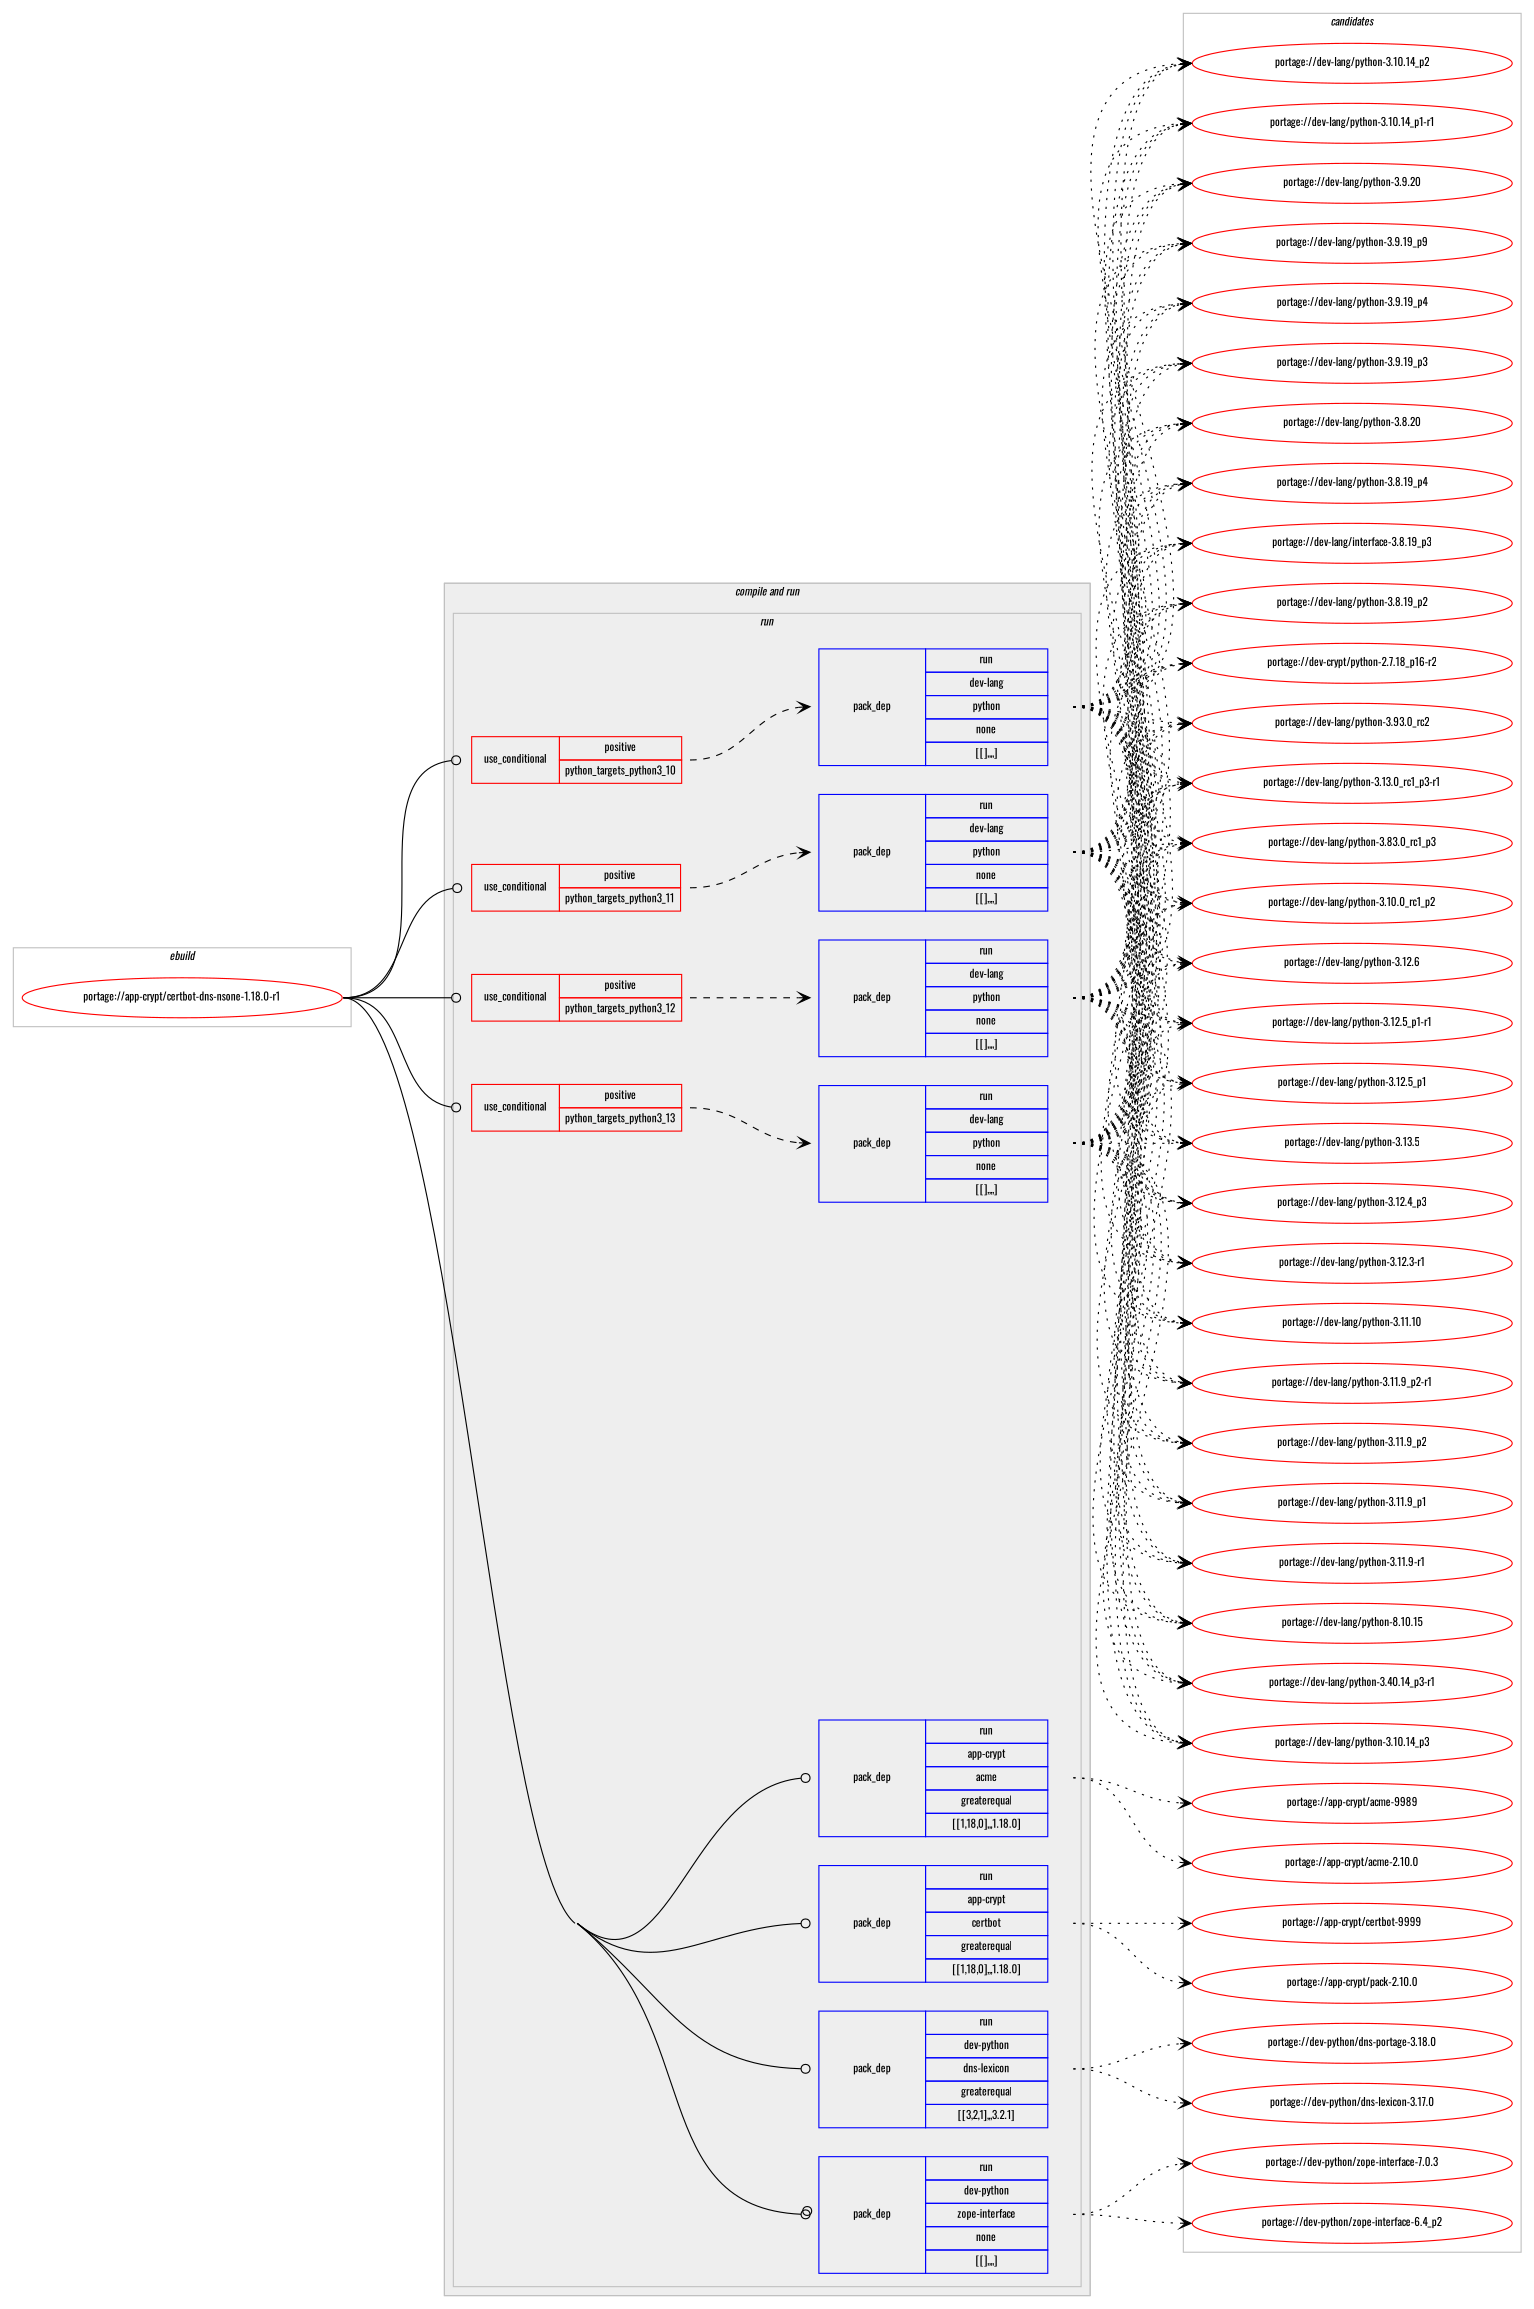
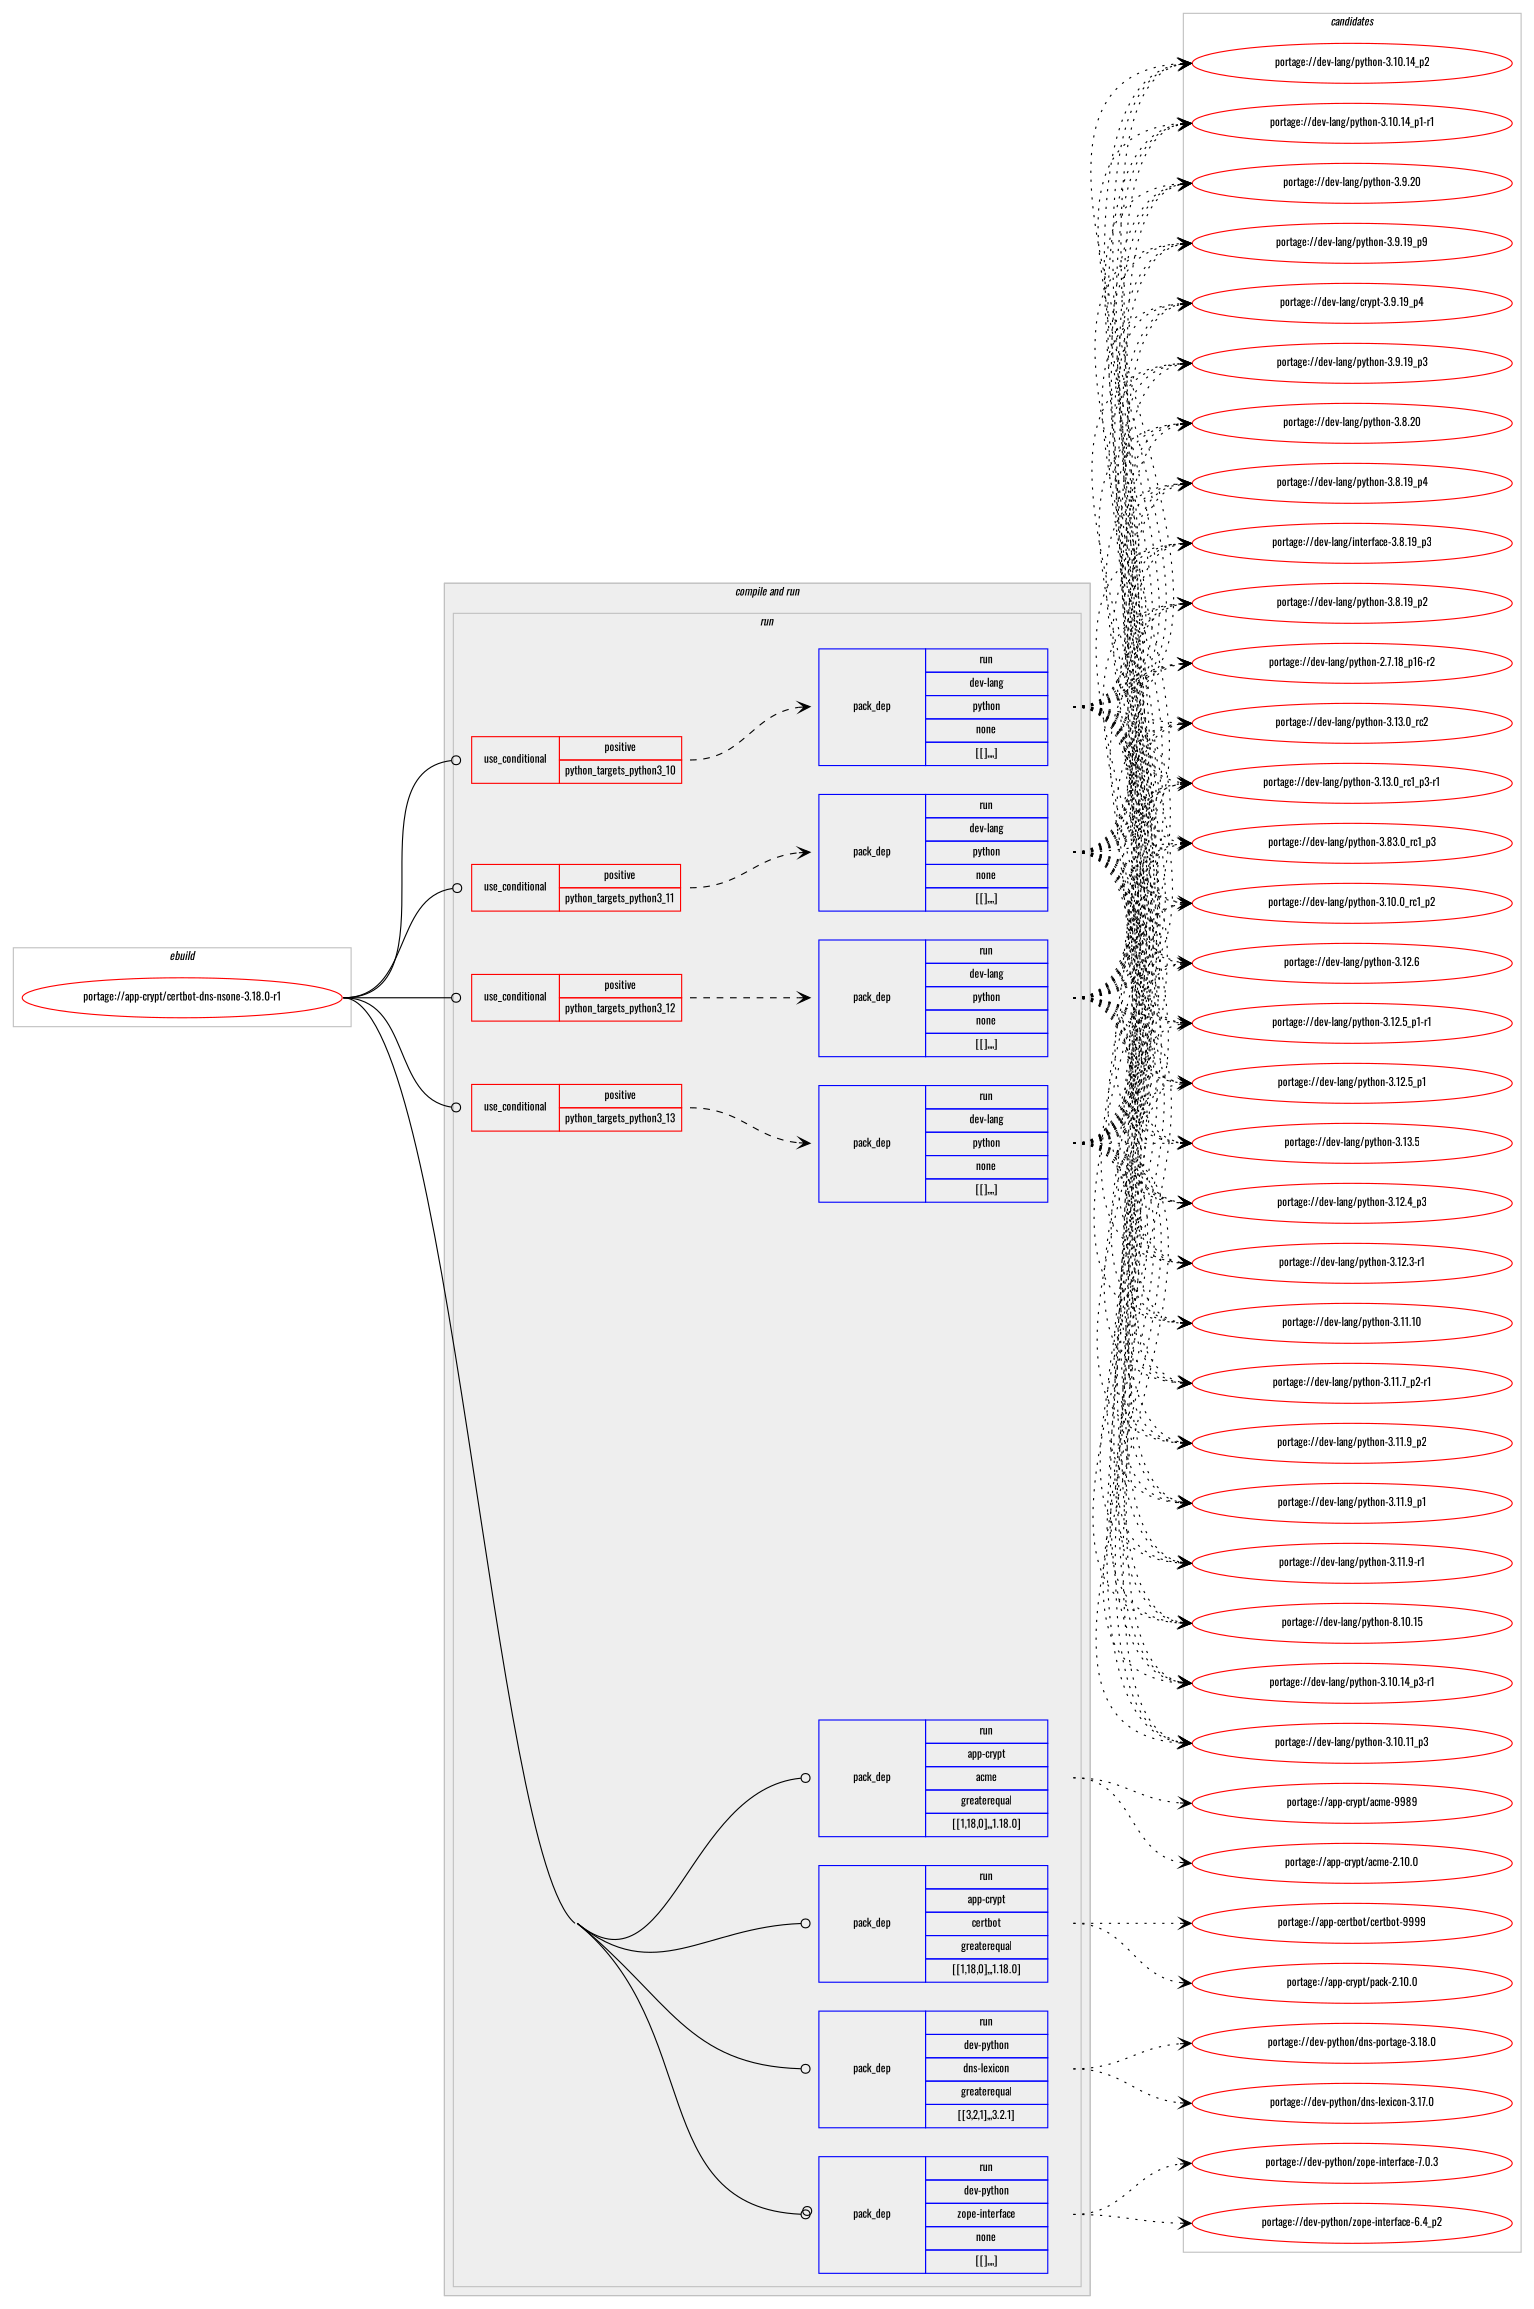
node "portage://dev-lang/python-3.9.19_p4": label "portage://dev-lang/python-3.9.19_p4" -> "portage://dev-lang/crypt-3.9.19_p4"
node "portage://dev-crypt/python-2.7.18_p16-r2": label "portage://dev-crypt/python-2.7.18_p16-r2" -> "portage://dev-lang/python-2.7.18_p16-r2"
node "portage://dev-lang/python-3.93.0_rc2": label "portage://dev-lang/python-3.93.0_rc2" -> "portage://dev-lang/python-3.13.0_rc2"
node "portage://app-crypt/certbot-dns-nsone-1.18.0-r1": label "portage://app-crypt/certbot-dns-nsone-1.18.0-r1" -> "portage://app-crypt/certbot-dns-nsone-3.18.0-r1"
node "portage://dev-lang/python-3.11.9_p2-r1": label "portage://dev-lang/python-3.11.9_p2-r1" -> "portage://dev-lang/python-3.11.7_p2-r1"
node "portage://dev-lang/python-3.40.14_p3-r1": label "portage://dev-lang/python-3.40.14_p3-r1" -> "portage://dev-lang/python-3.10.14_p3-r1"
node "portage://dev-lang/python-3.10.14_p3": label "portage://dev-lang/python-3.10.14_p3" -> "portage://dev-lang/python-3.10.11_p3"
node "portage://app-crypt/certbot-9999": label "portage://app-crypt/certbot-9999" -> "portage://app-certbot/certbot-9999"
